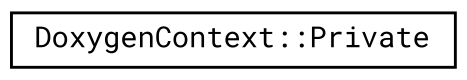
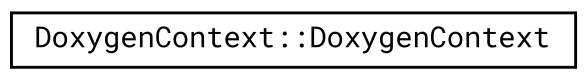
node "DoxygenContext::Private": label "DoxygenContext::Private" -> "DoxygenContext::DoxygenContext"
